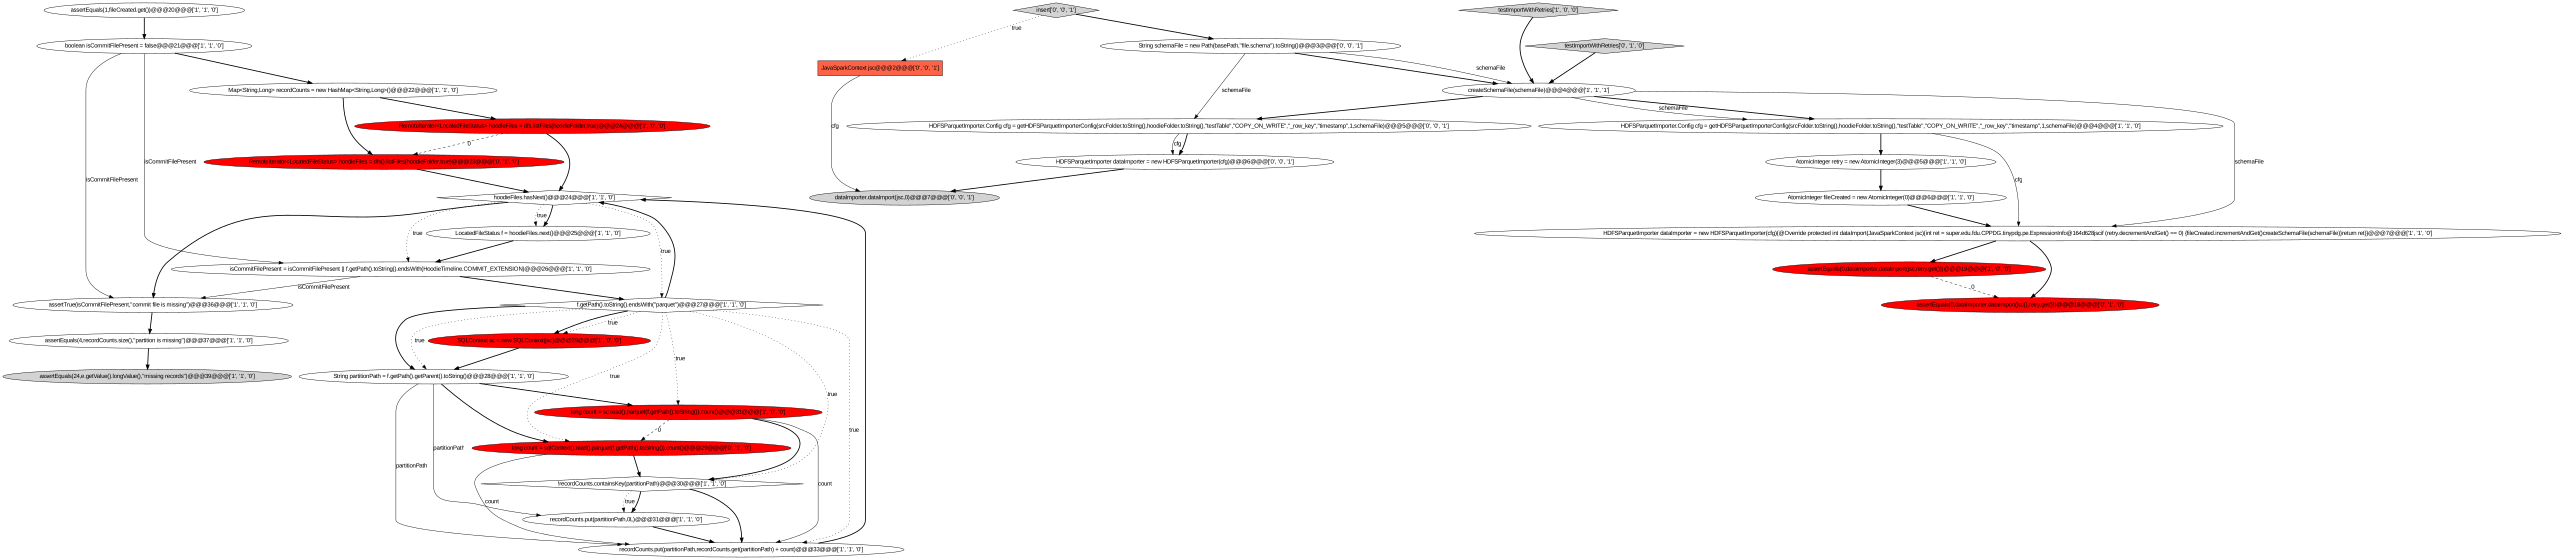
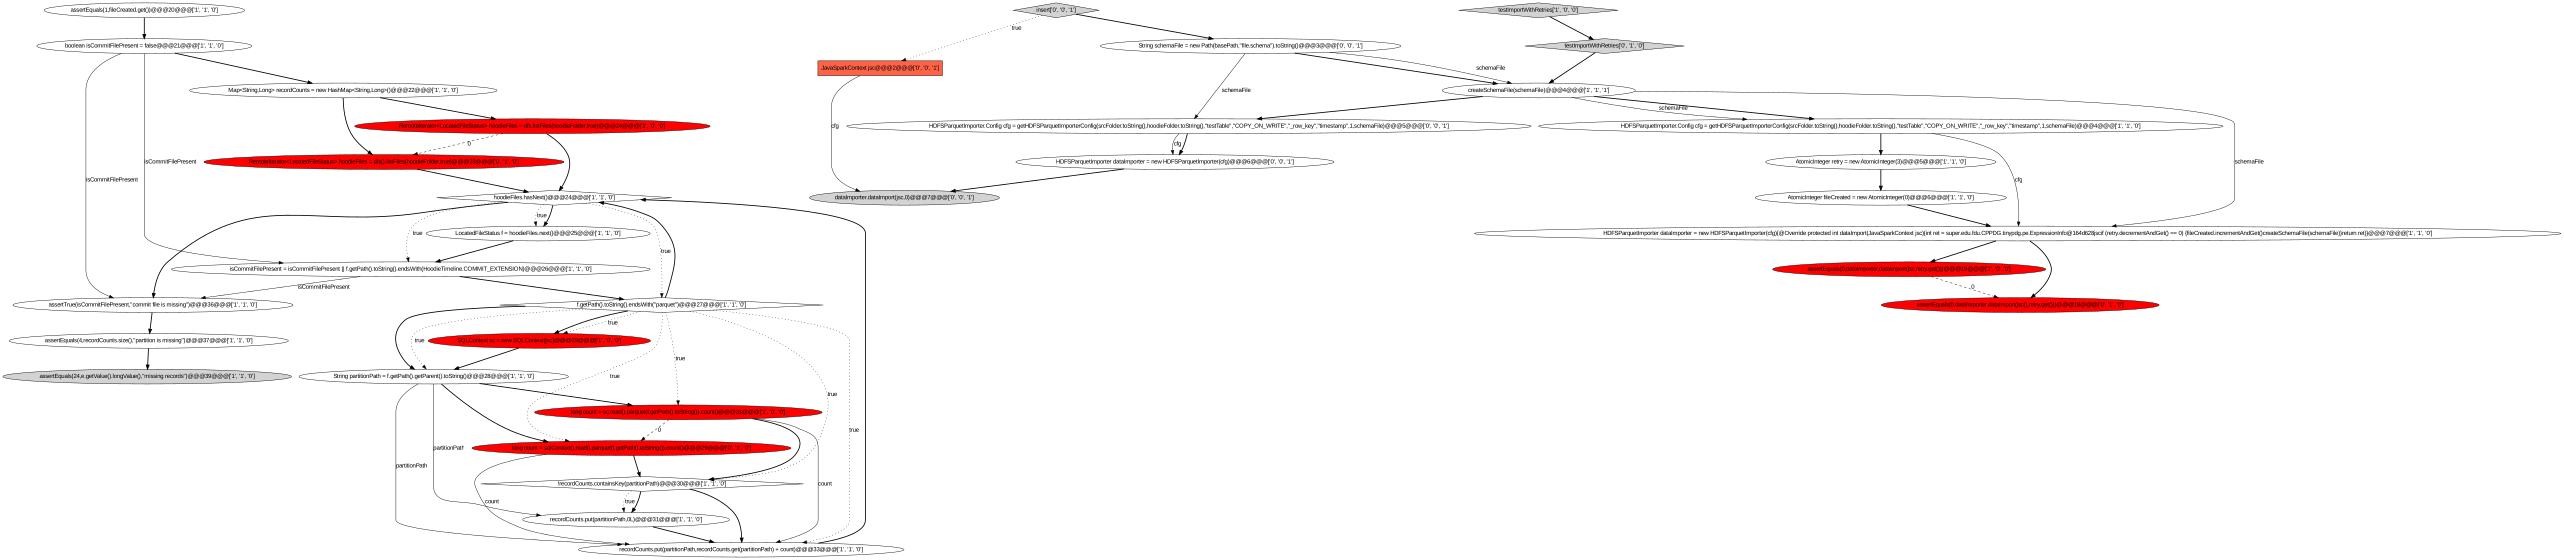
edge "testImportWithRetries['1', '0', '0']" -> "createSchemaFile(schemaFile)@@@4@@@['1', '1', '1']": now "testImportWithRetries['1', '0', '0']" -> "testImportWithRetries['0', '1', '0']"
